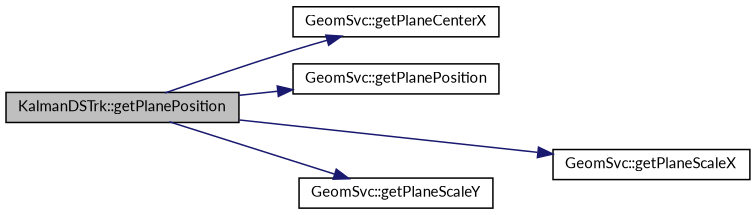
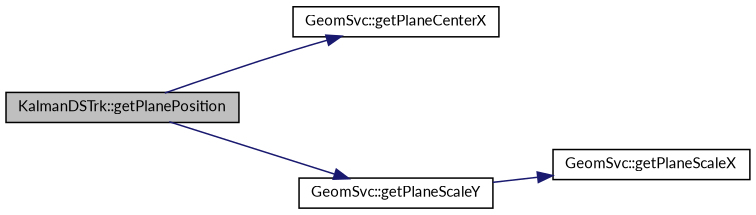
node "GeomSvc::getPlanePosition": removed
edge "KalmanDSTrk::getPlanePosition" -> "GeomSvc::getPlaneScaleX": now "GeomSvc::getPlaneScaleY" -> "GeomSvc::getPlaneScaleX"
